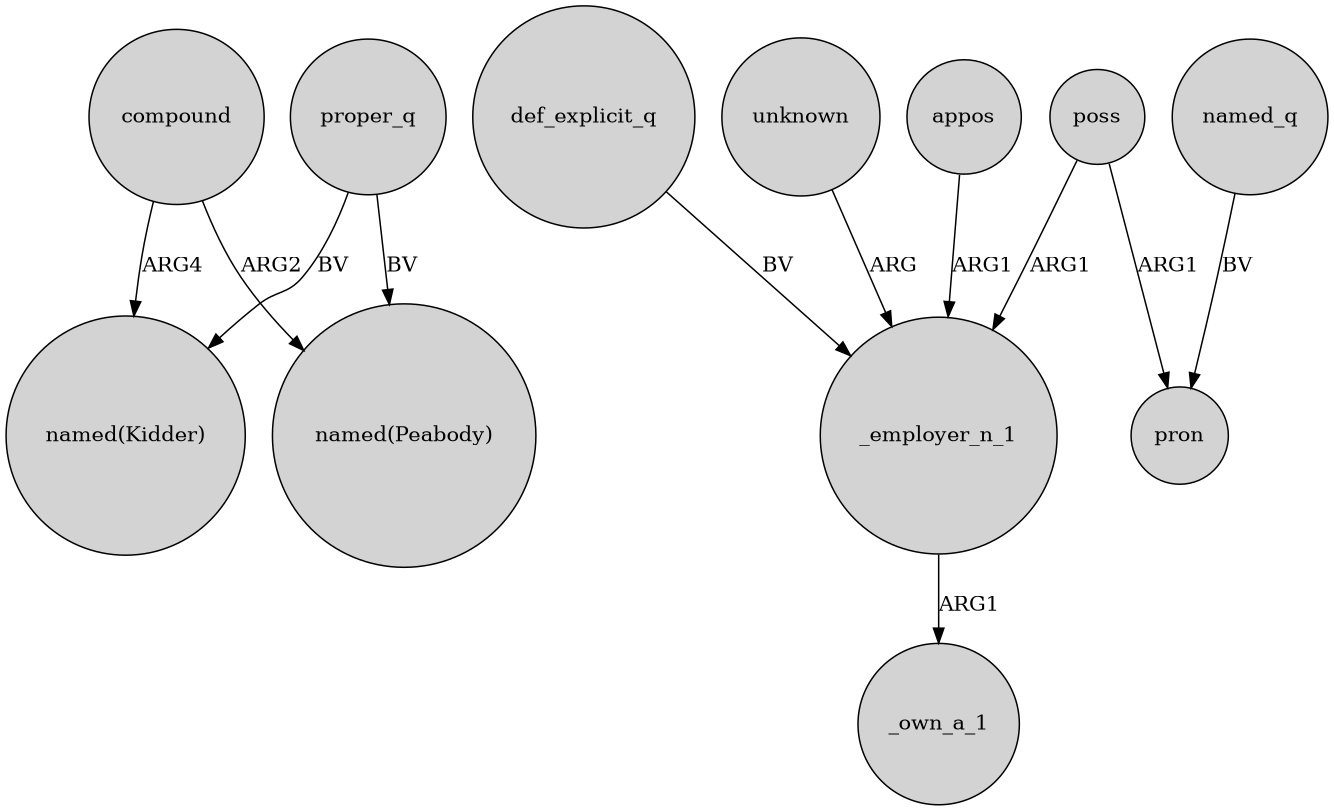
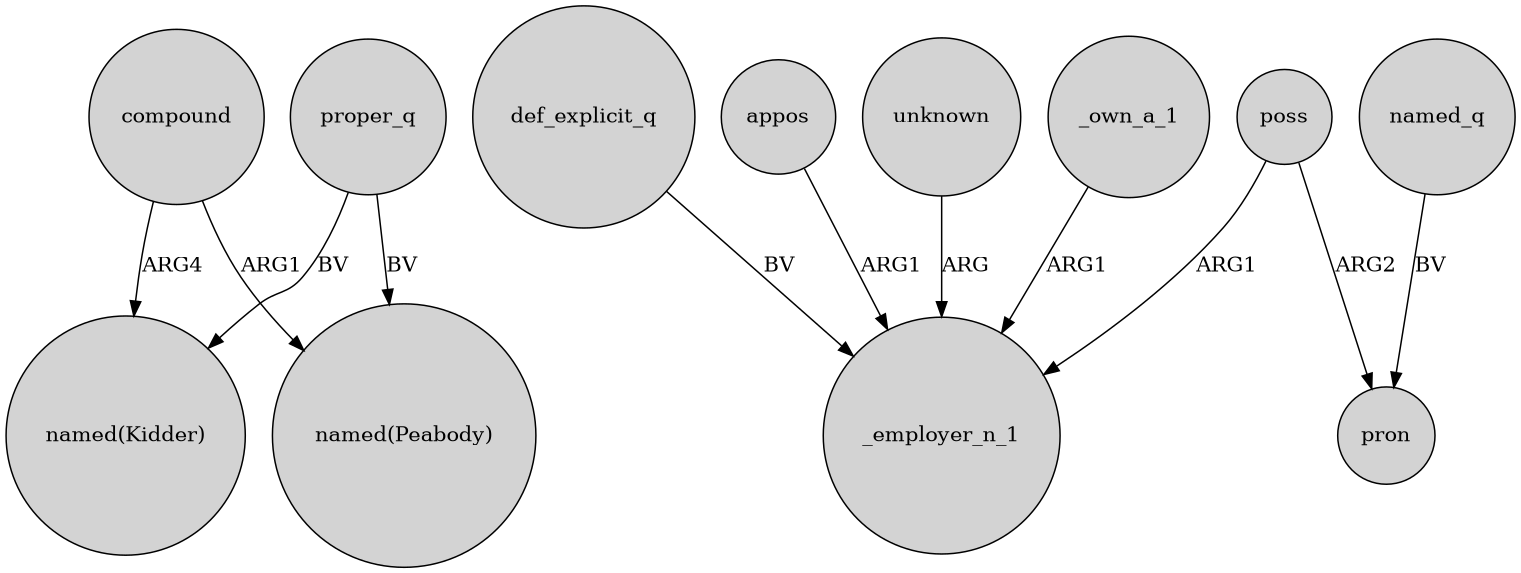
edge "compound" -> "named(Peabody)": label "ARG2" -> "ARG1"
edge "poss" -> "pron": label "ARG1" -> "ARG2"
edge "_employer_n_1" -> "_own_a_1": reversed
